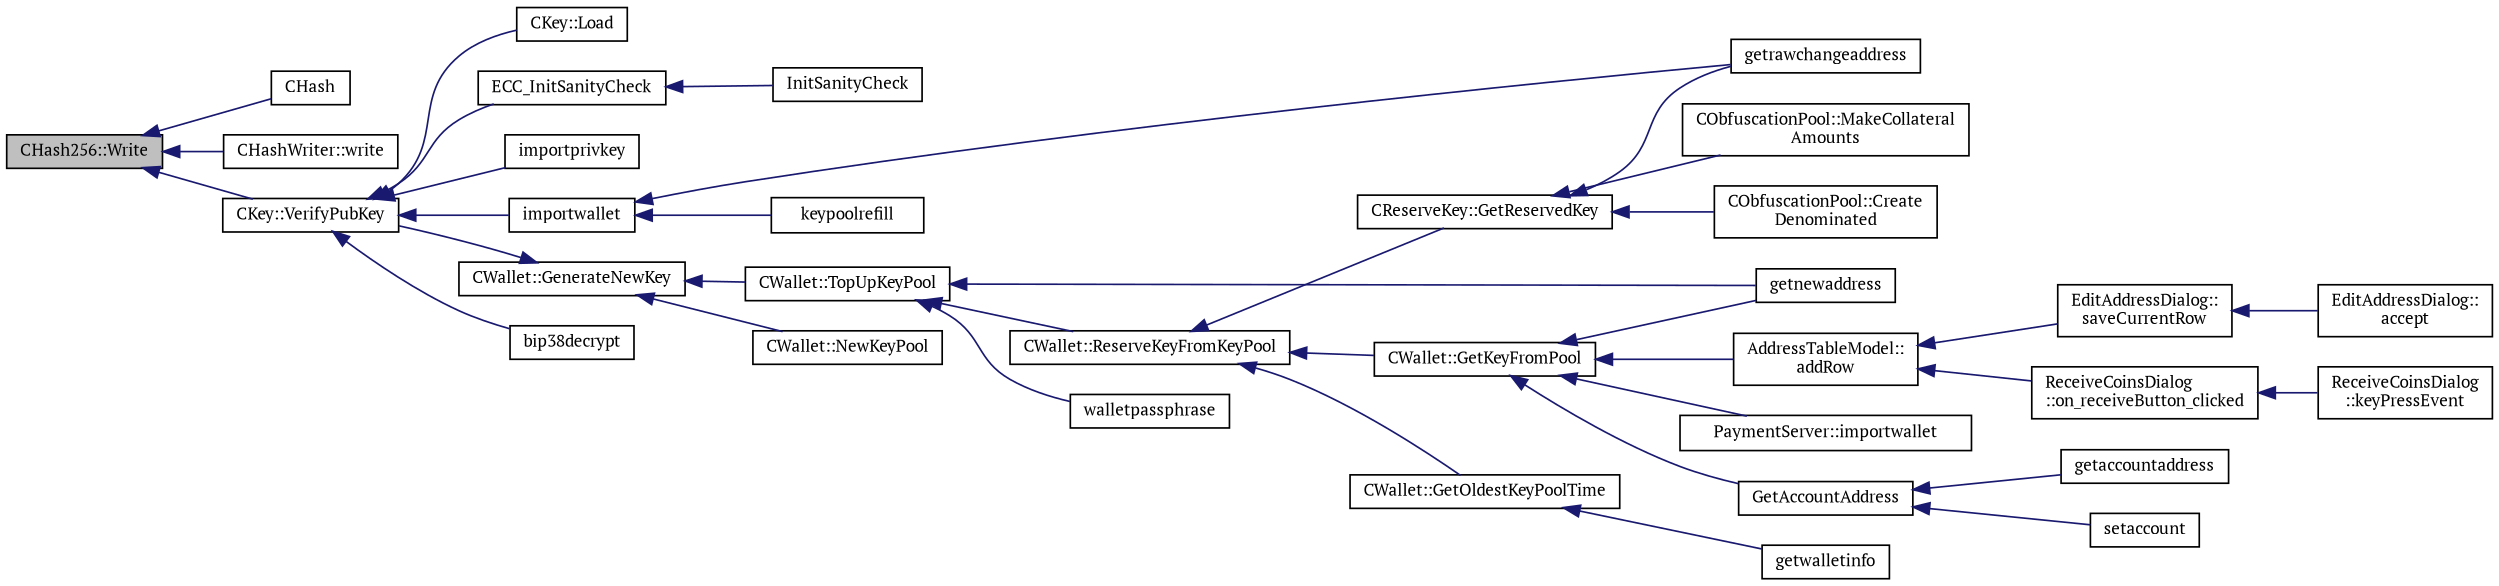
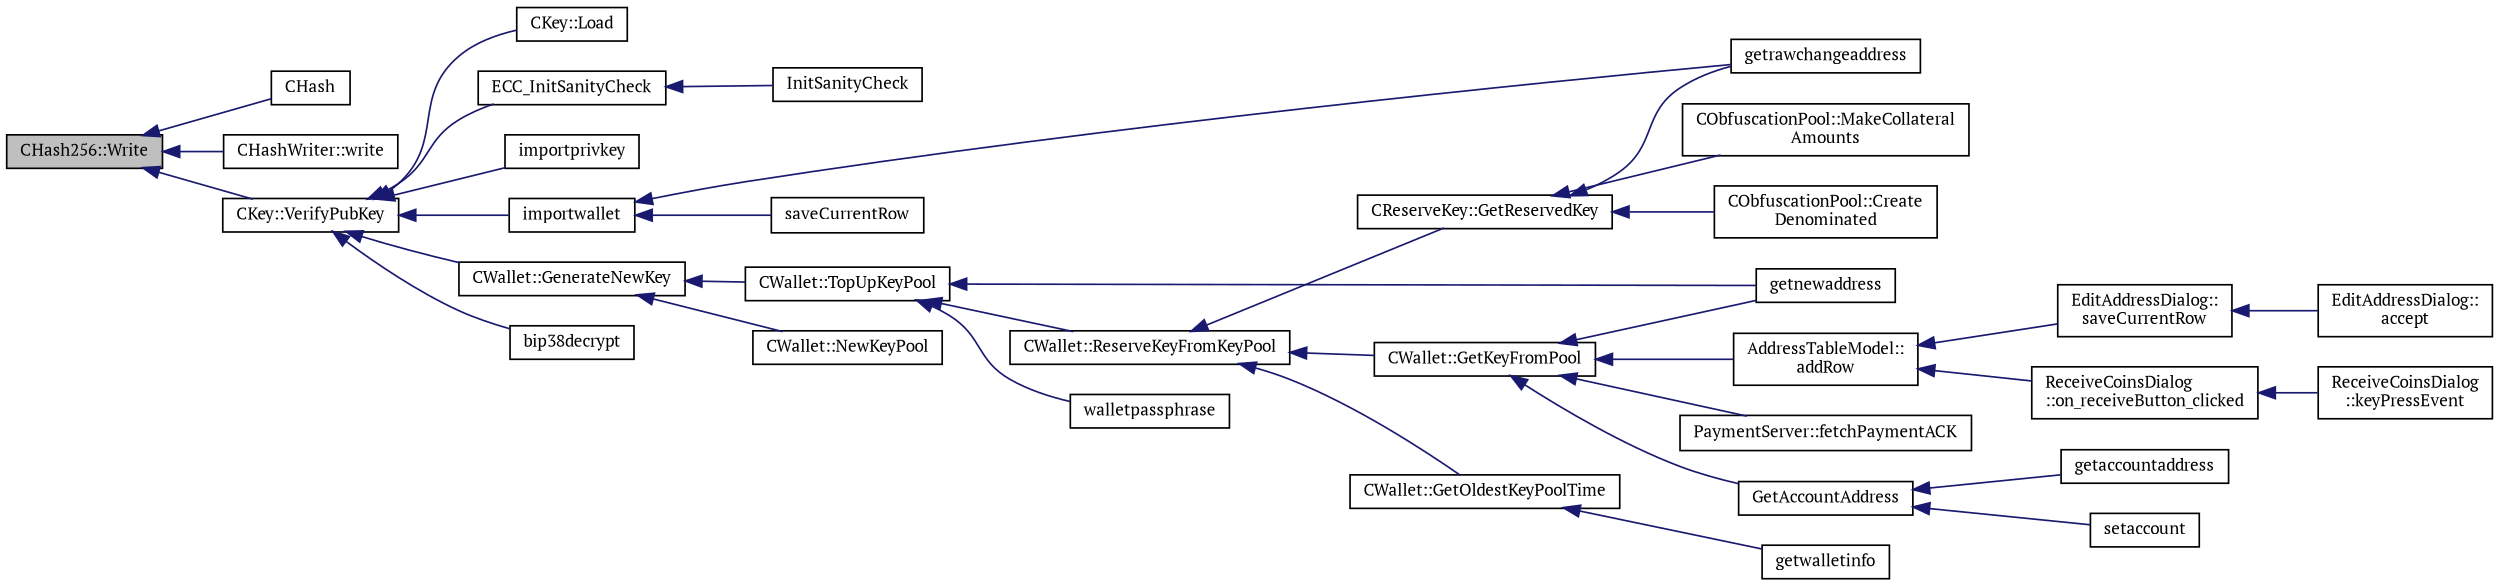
node "keypoolrefill": label "keypoolrefill" -> "saveCurrentRow"
edge "CKey::VerifyPubKey" -> "CWallet::GenerateNewKey": reversed
node "PaymentServer::importwallet": label "PaymentServer::importwallet" -> "PaymentServer::fetchPaymentACK"
